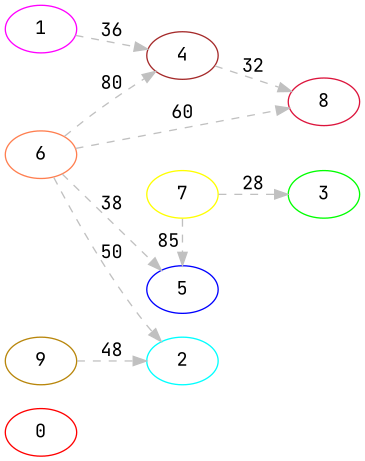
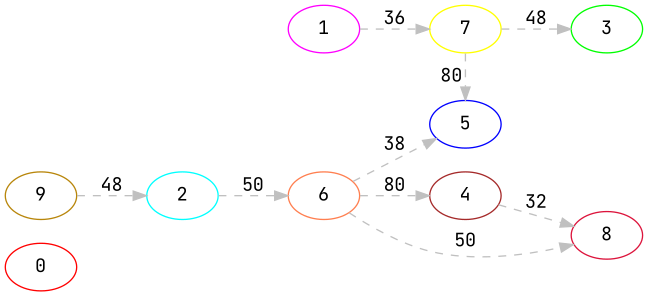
edge "1" -> "4": now "1" -> "7"
edge "6" -> "8": label "60" -> "50"
edge "7" -> "3": label "28" -> "48"
edge "7" -> "5": label "85" -> "80"
edge "6" -> "2": reversed
